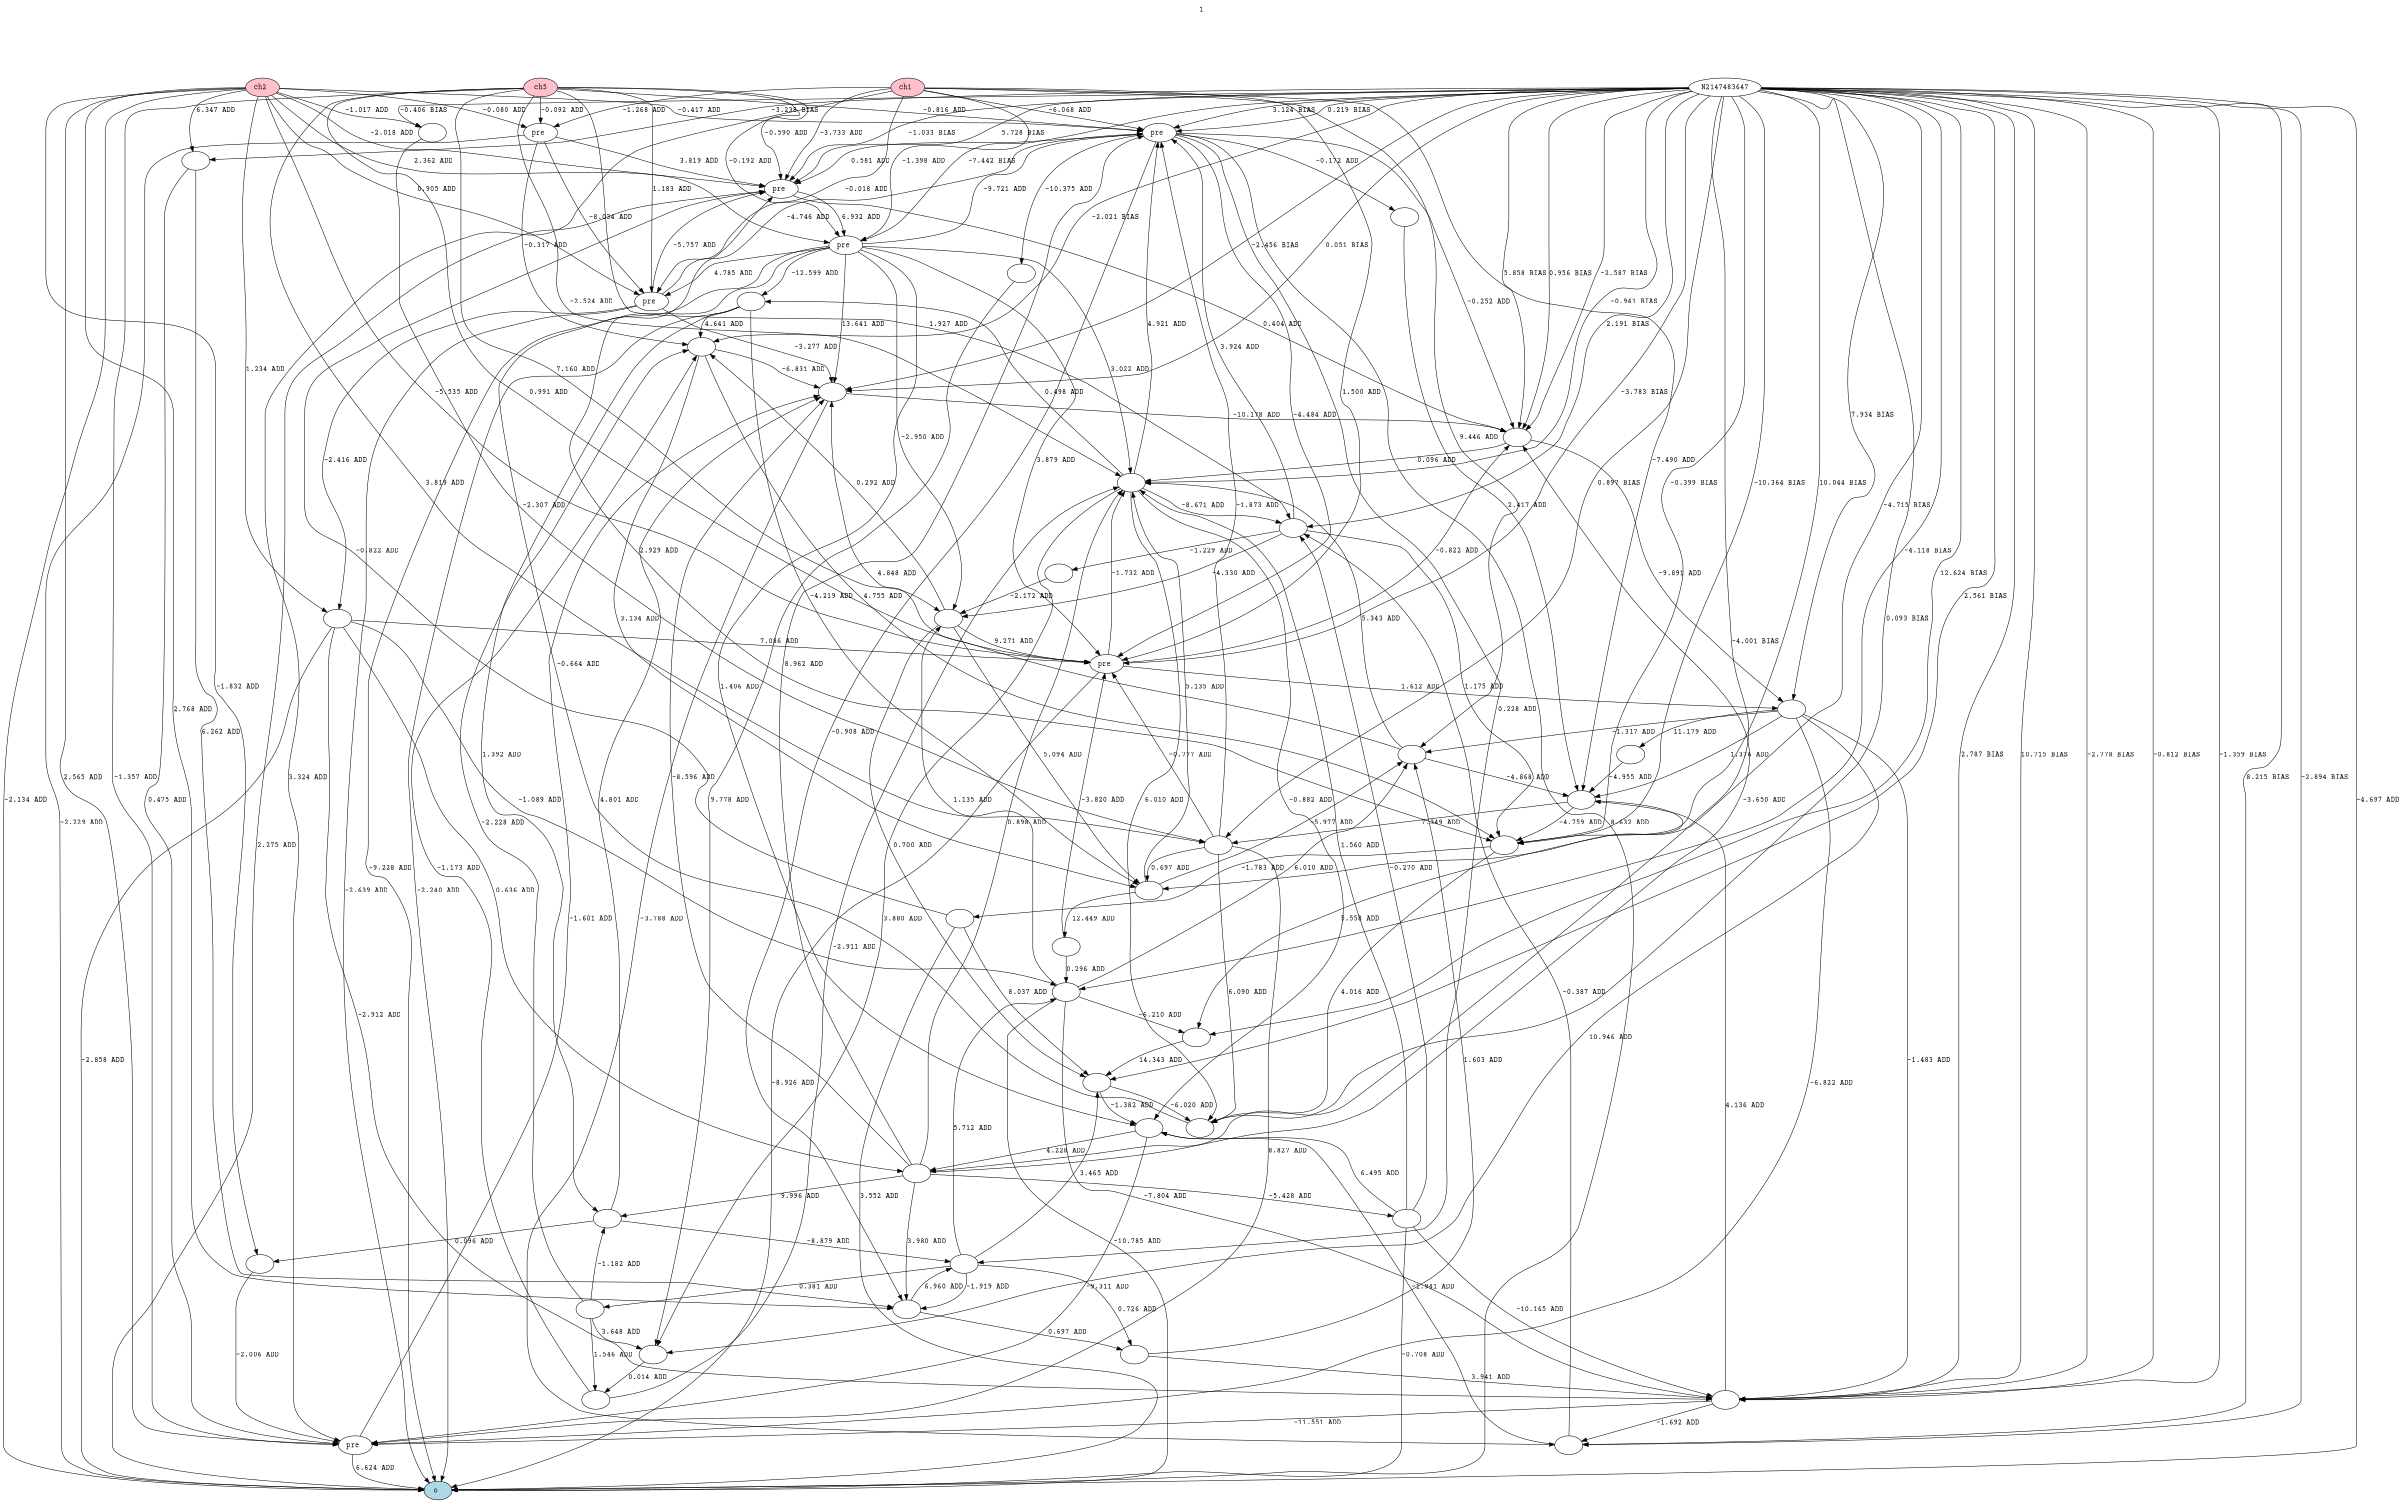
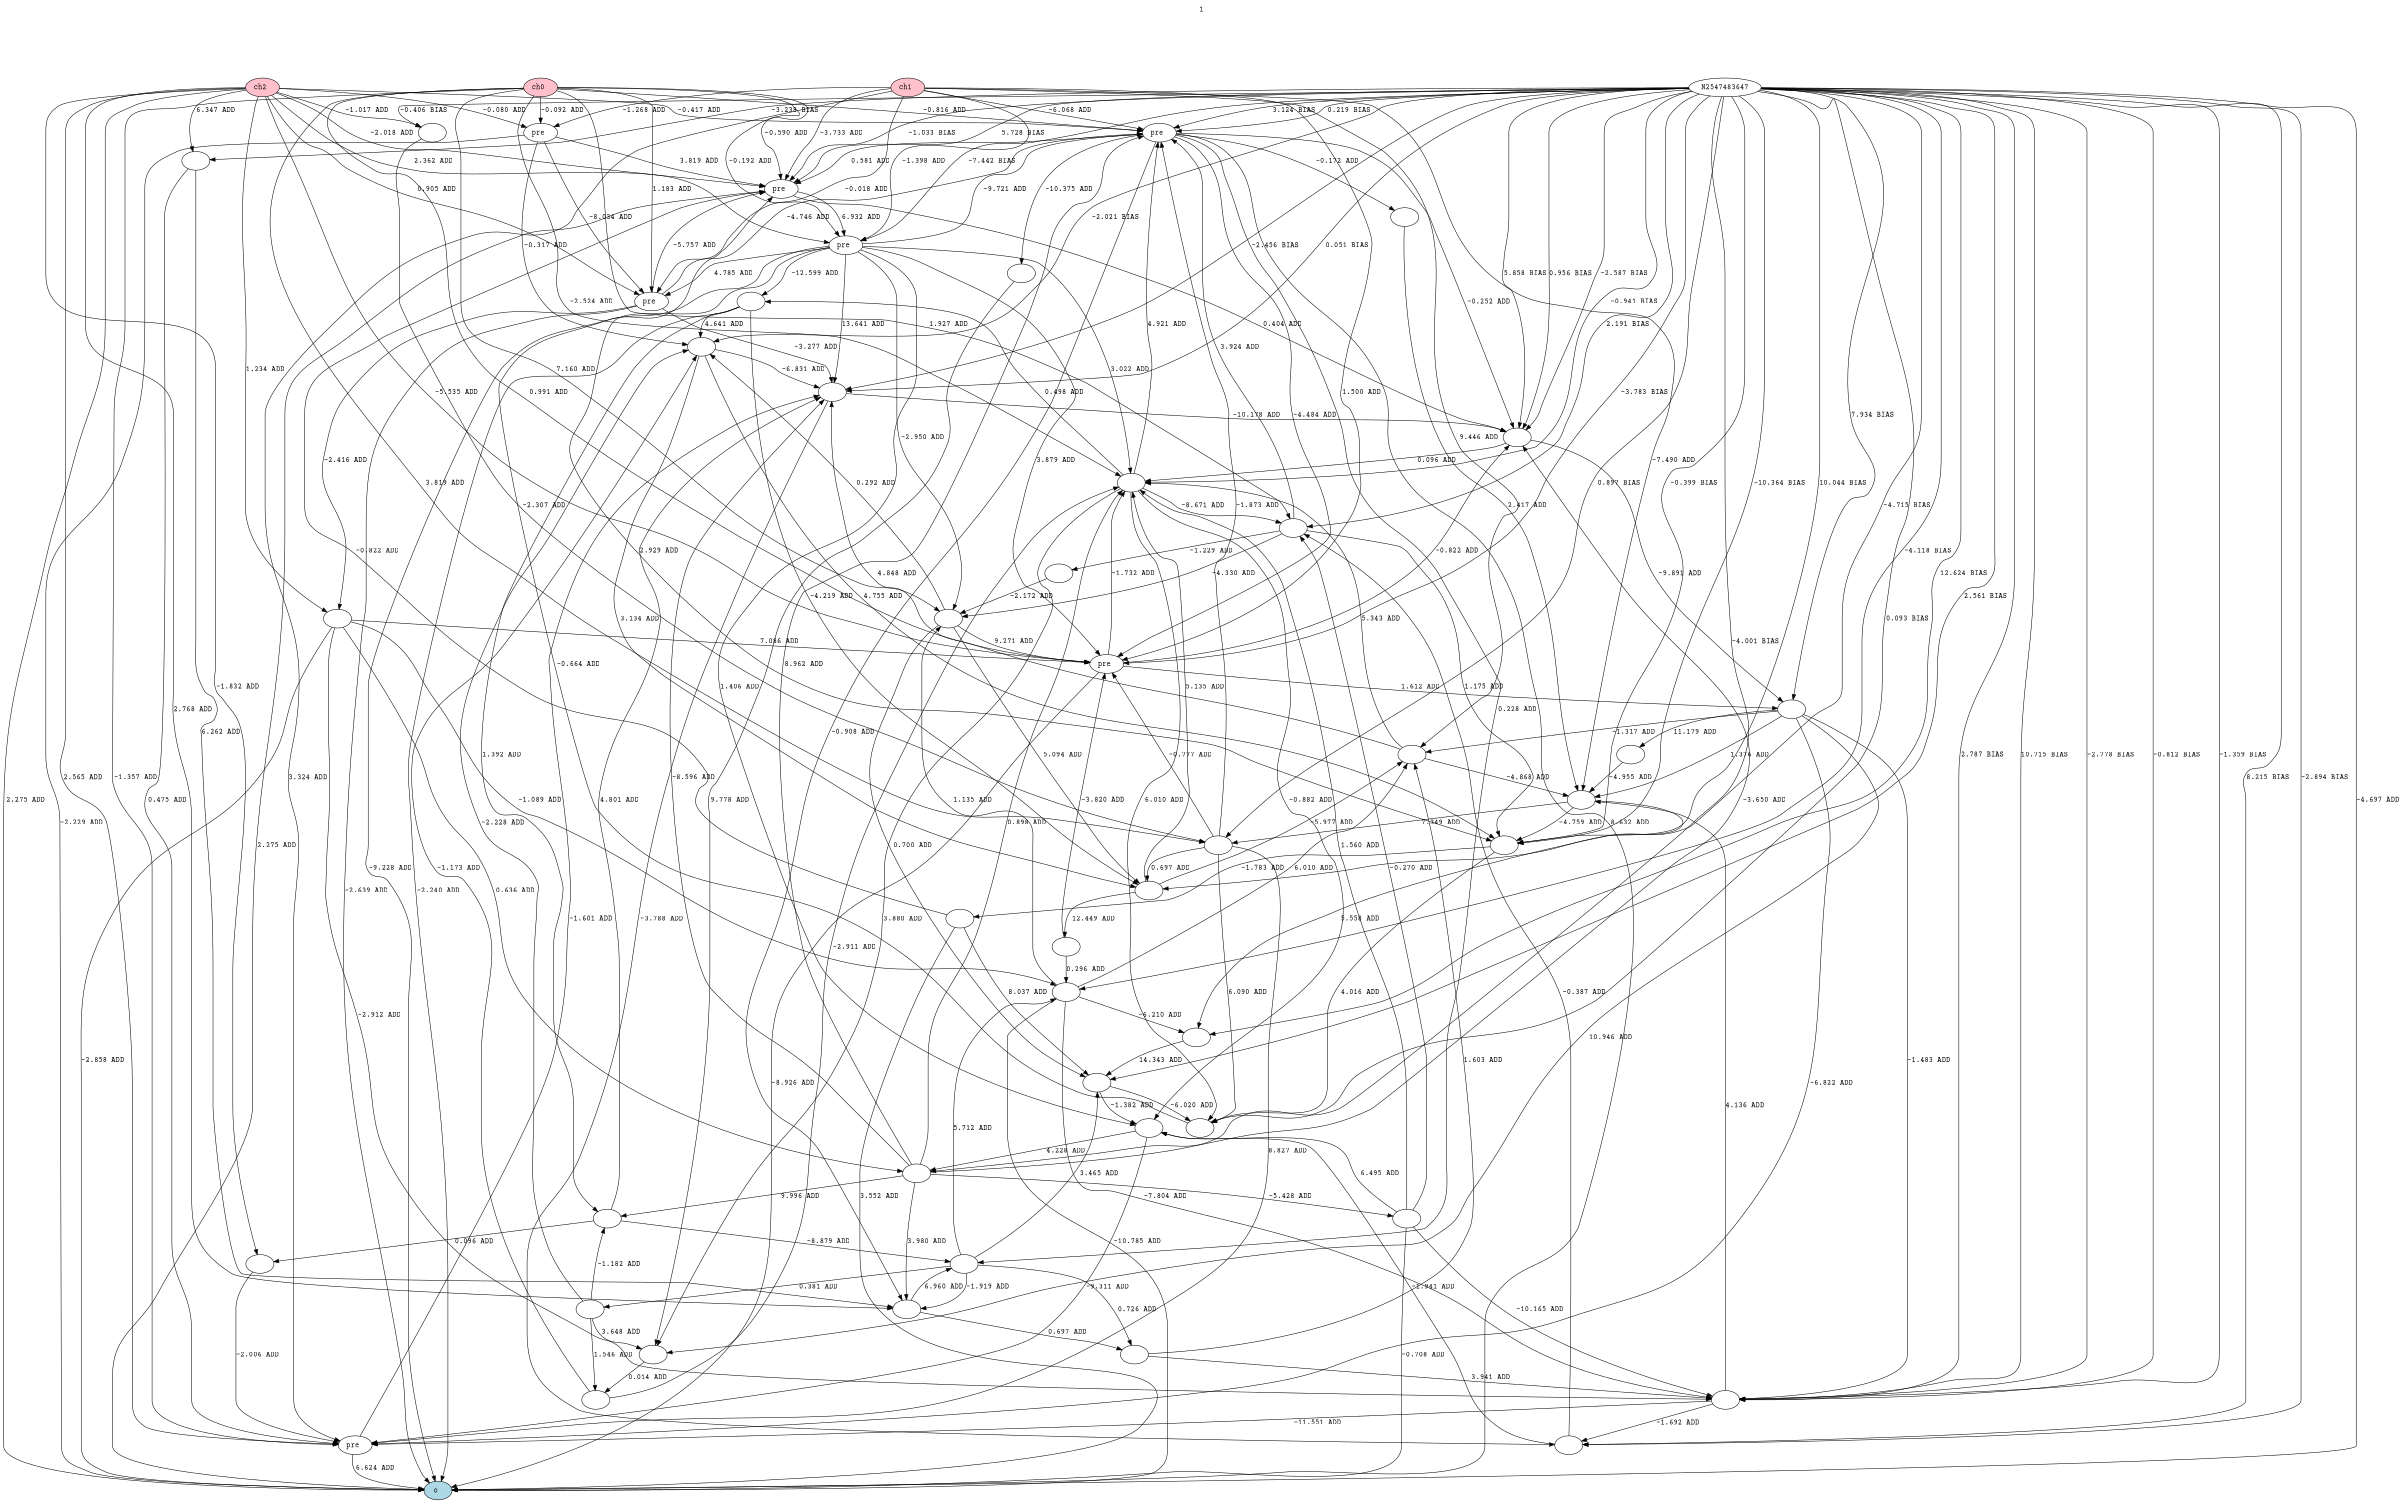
node "ch5": label "ch5" -> "ch0"
node "N2147483647": label "N2147483647" -> "N2547483647"
edge "ch2" -> "o": label "-2.134 ADD" -> "2.275 ADD"
